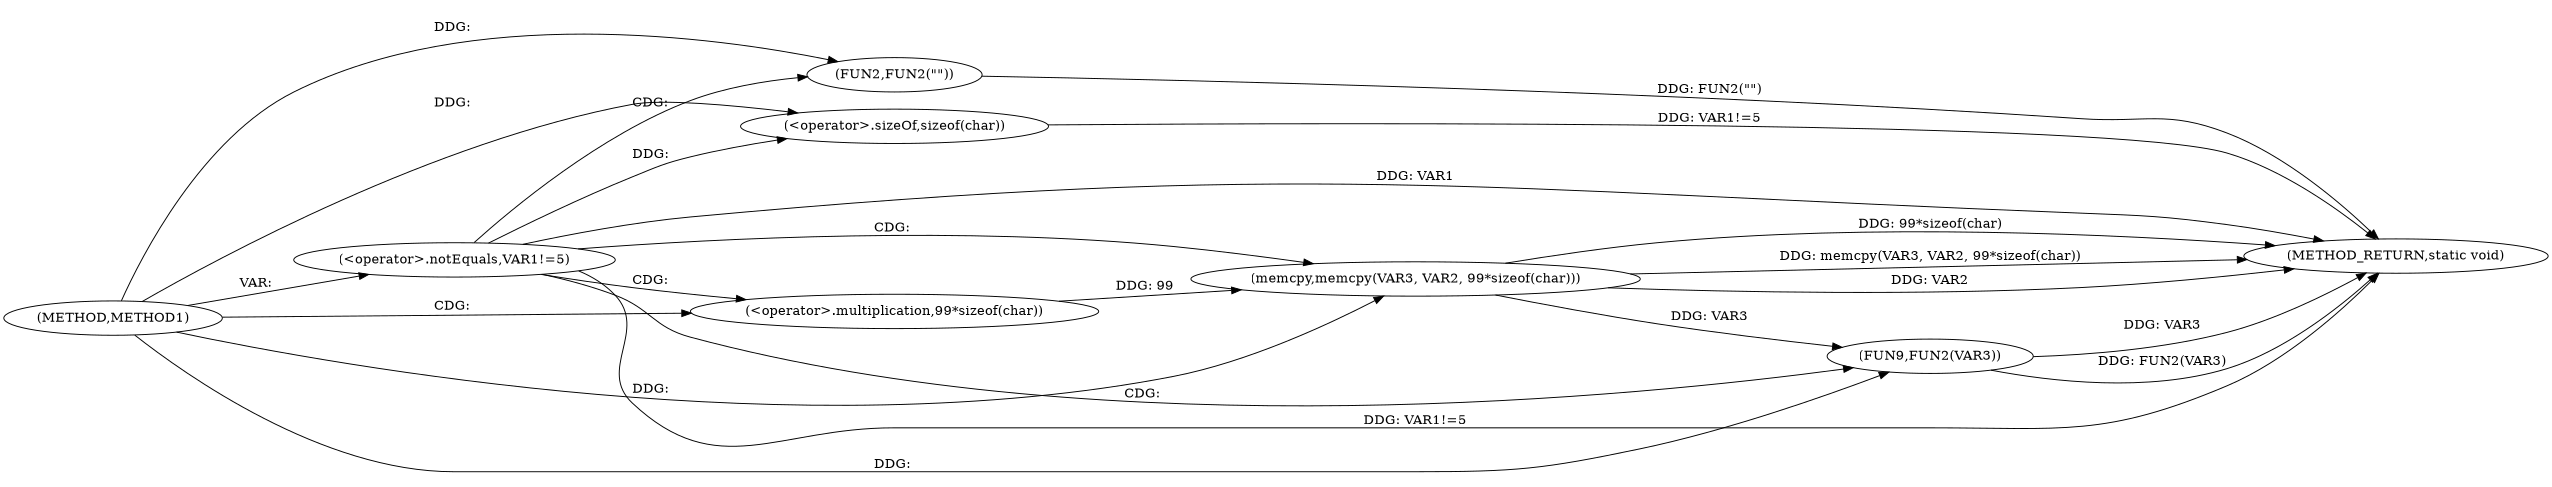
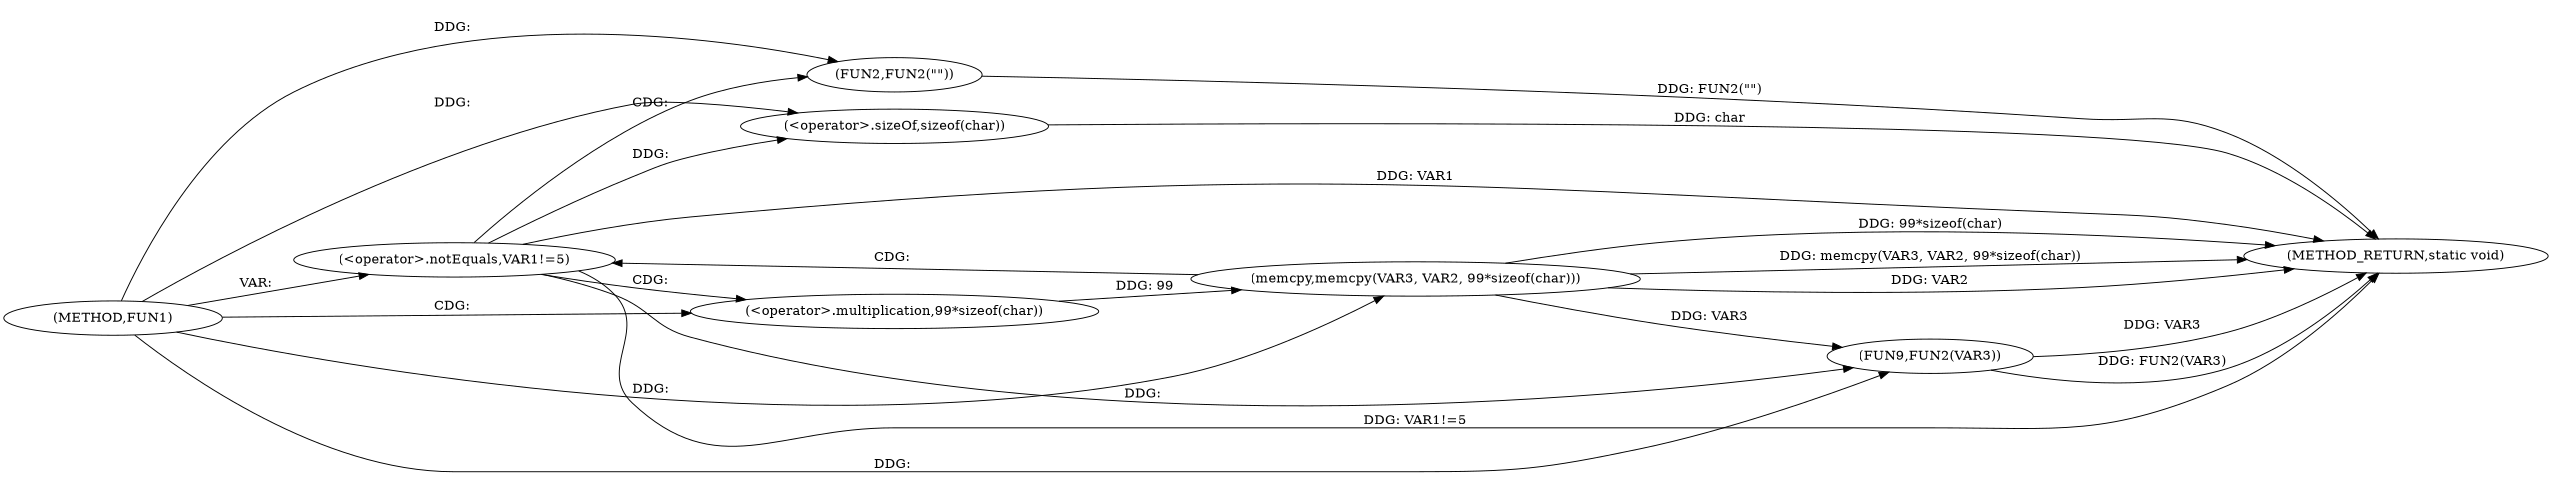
edge "(<operator>.sizeOf,sizeof(char))" -> "(METHOD_RETURN,static void)": label "DDG: VAR1!=5" -> "DDG: char"
edge "(<operator>.notEquals,VAR1!=5)" -> "(memcpy,memcpy(VAR3, VAR2, 99*sizeof(char)))": reversed
node "(METHOD,METHOD1)": label "(METHOD,METHOD1)" -> "(METHOD,FUN1)"
edge "(<operator>.notEquals,VAR1!=5)" -> "(FUN9,FUN2(VAR3))": label "CDG: " -> "DDG: "
